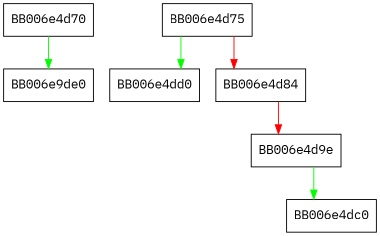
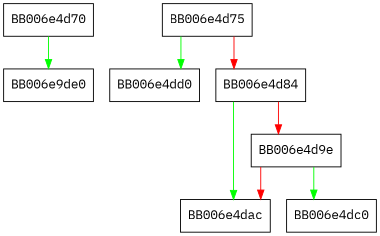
node "BB006e4dac": added
